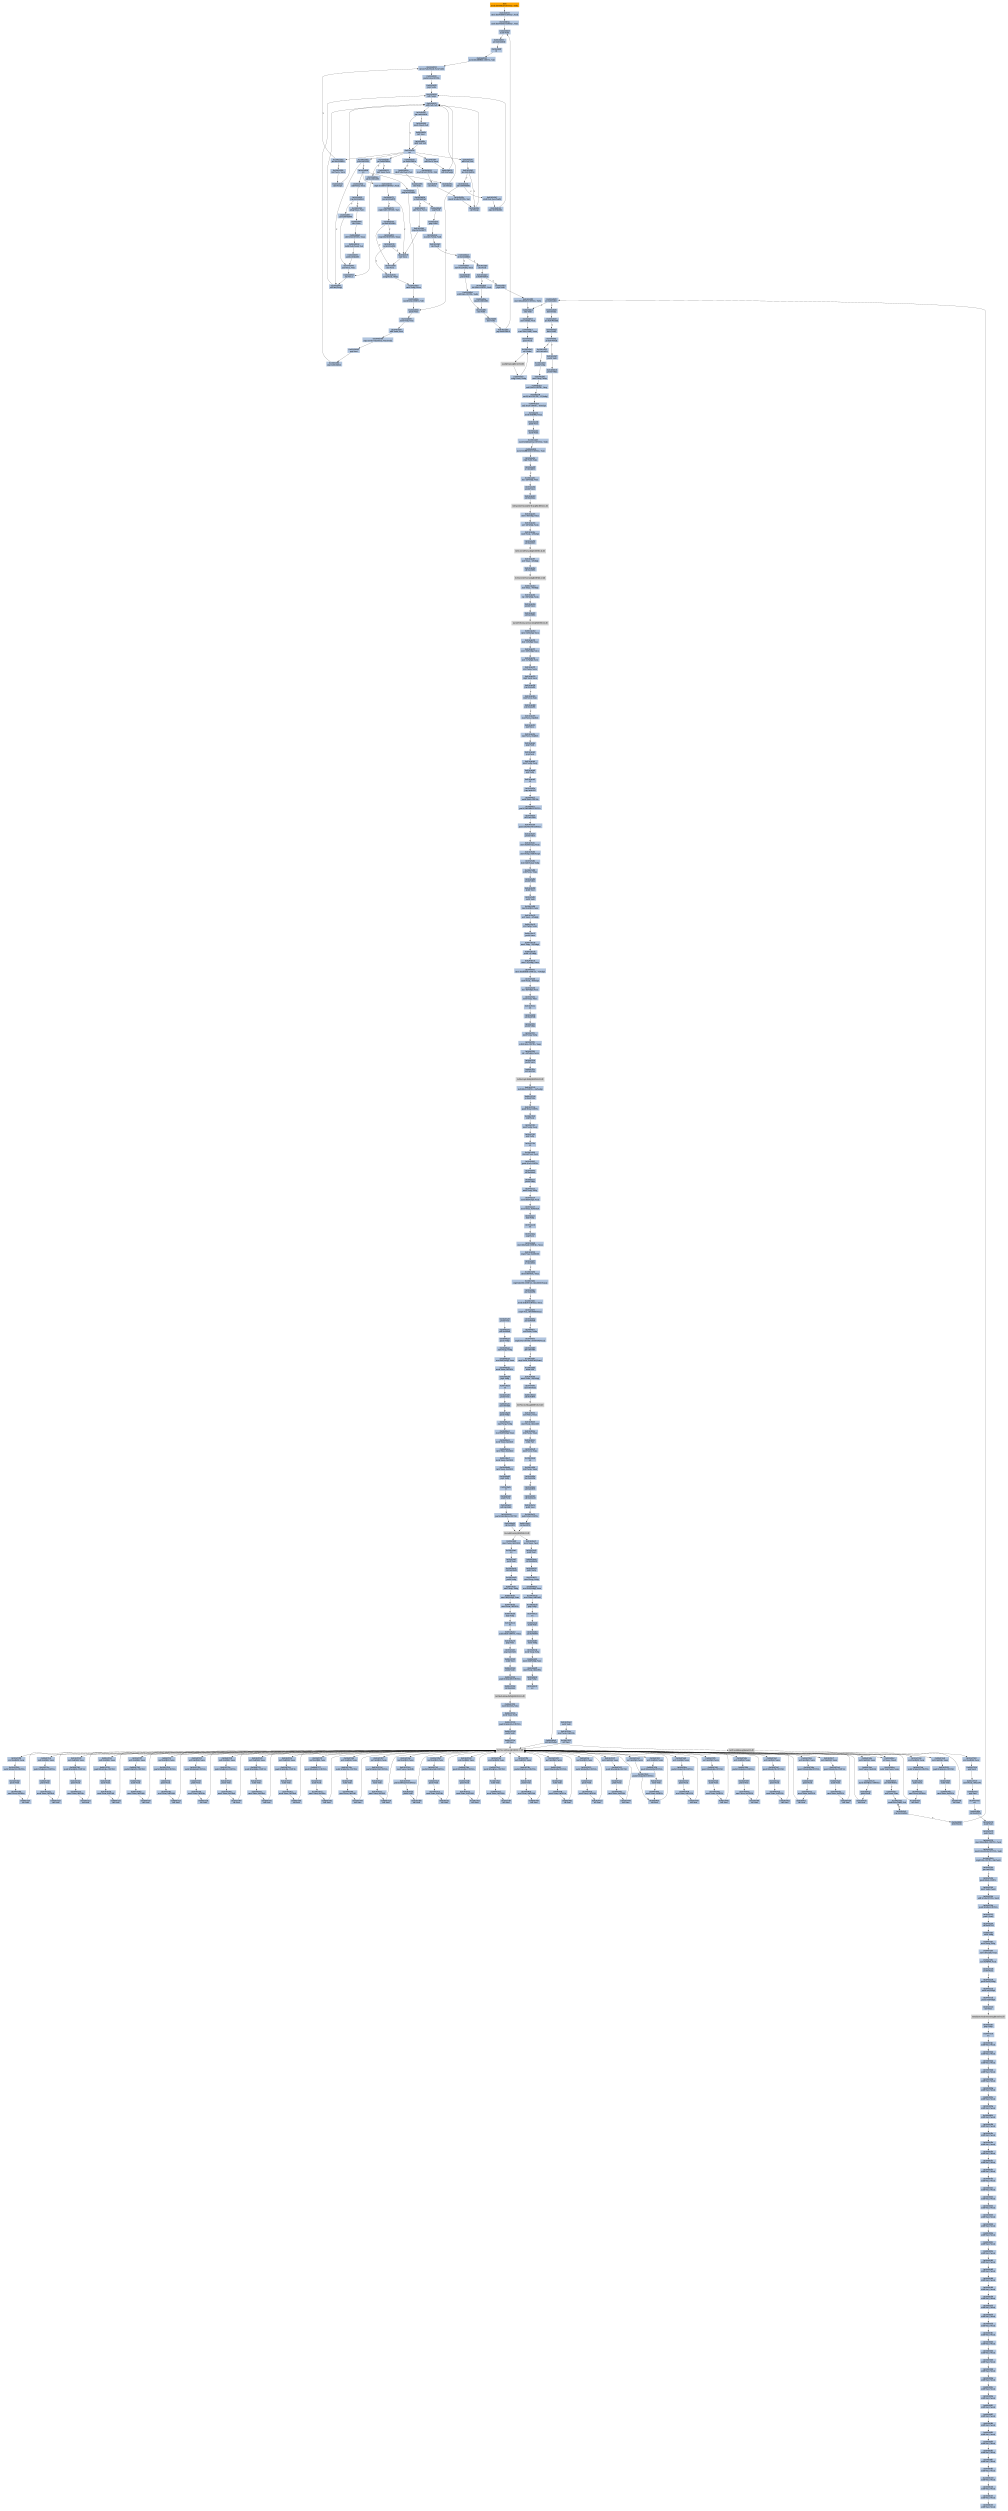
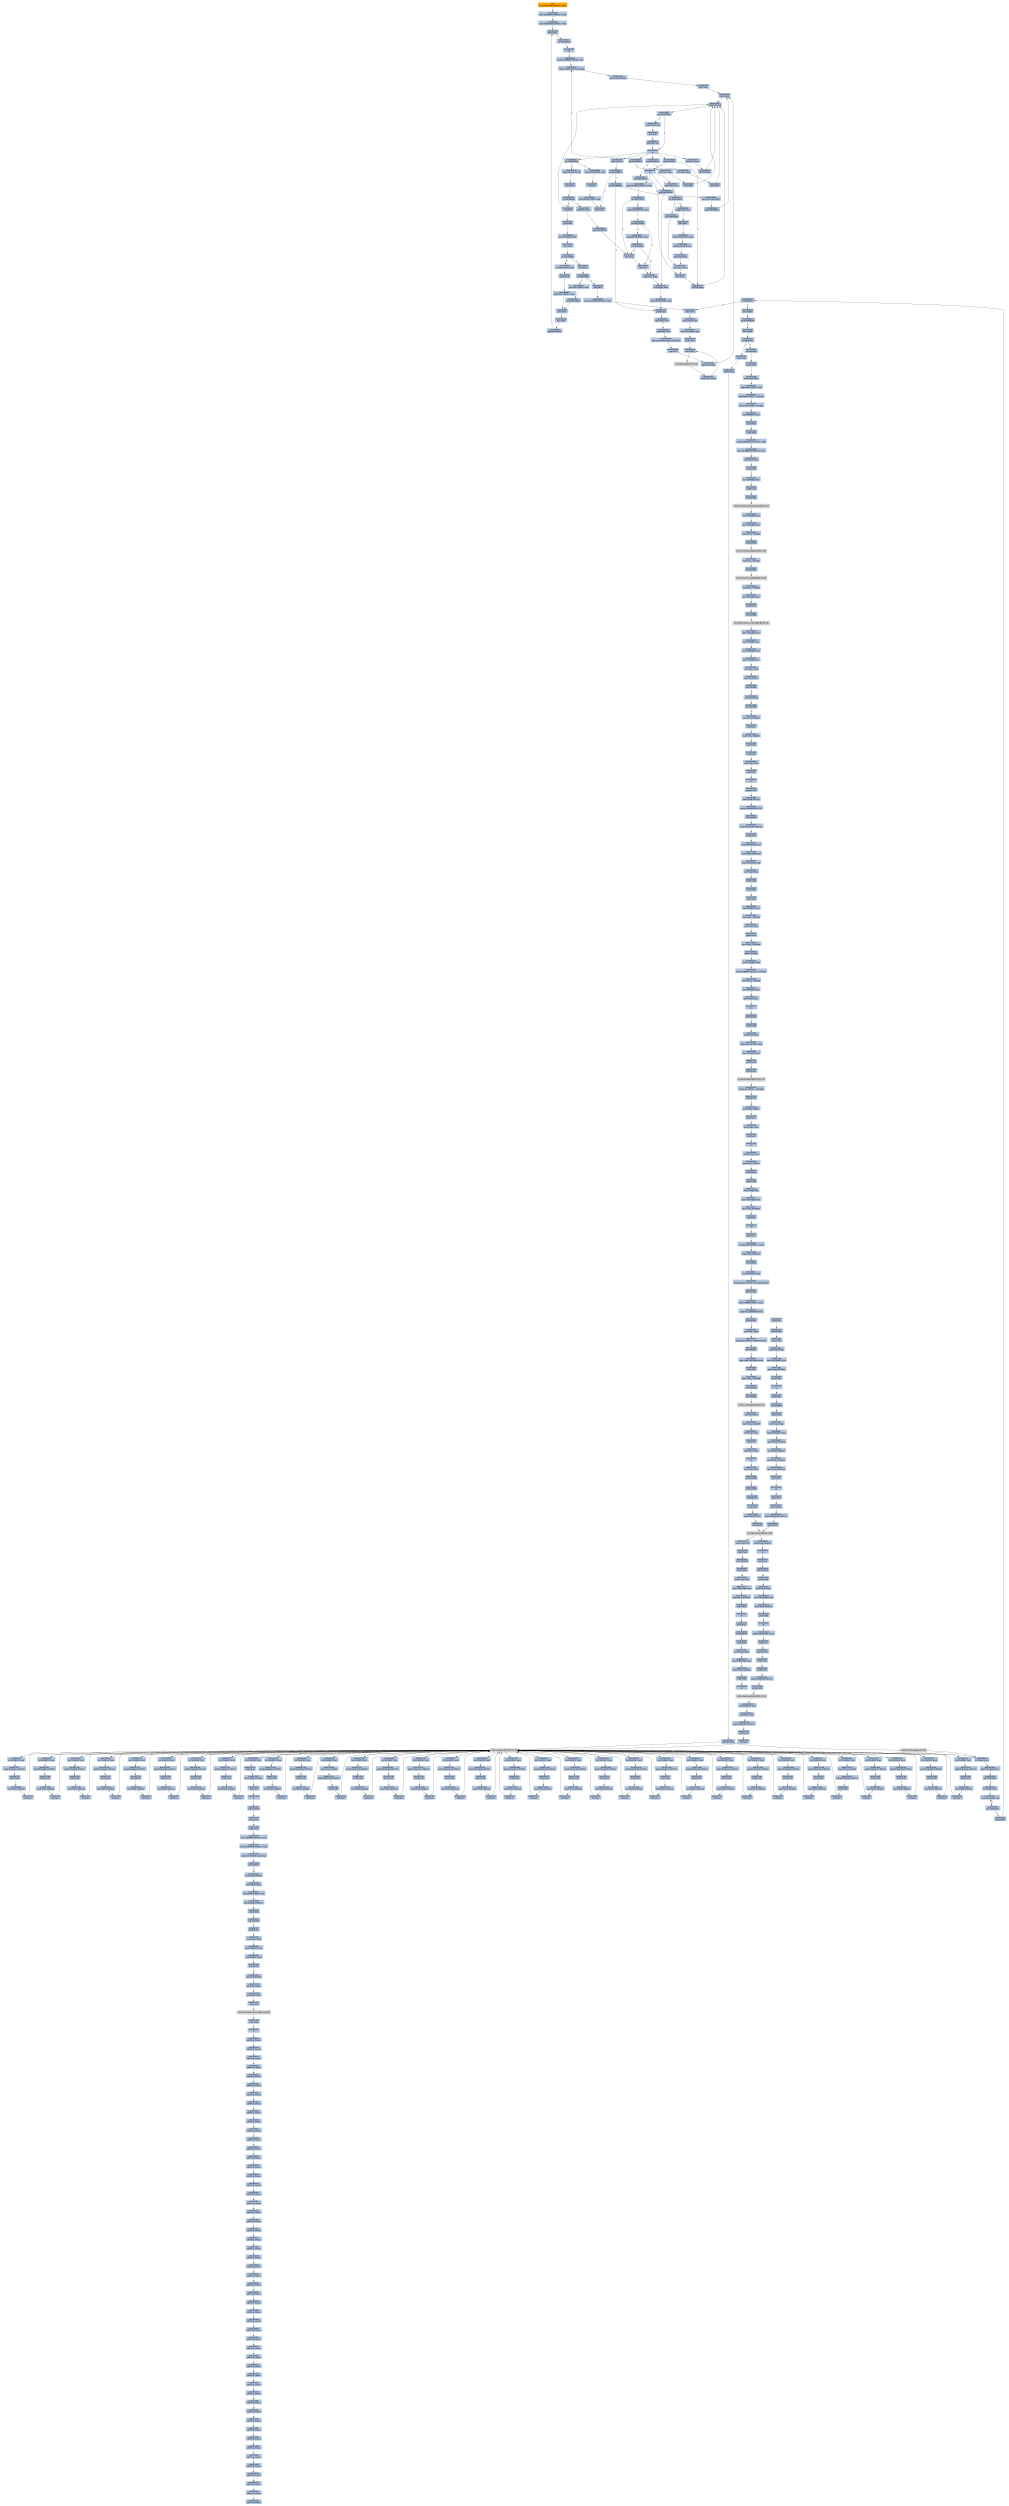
edge "0x00407448 pushl $0x41a318<UINT32>" -> "0x00407466 call %esi": now "0x00407448 pushl $0x41a318<UINT32>" -> "0x0040744d pushl %edi"
